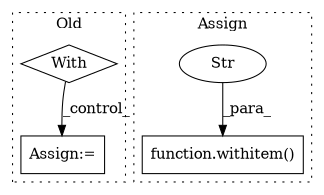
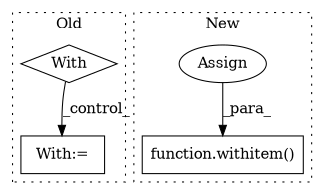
cluster "Assign": label "Assign" -> "New"
node "Str": label "Str" -> "Assign"
node "Assign:=": label "Assign:=" -> "With:="
